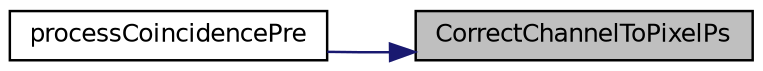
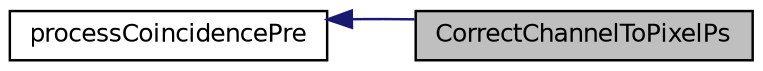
edge "processCoincidencePre" -> "CorrectChannelToPixelPs": reversed
